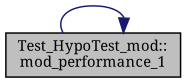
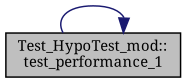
node "Test_HypoTest_mod:: mod_performance_1": label "Test_HypoTest_mod:: mod_performance_1" -> "Test_HypoTest_mod:: test_performance_1"
